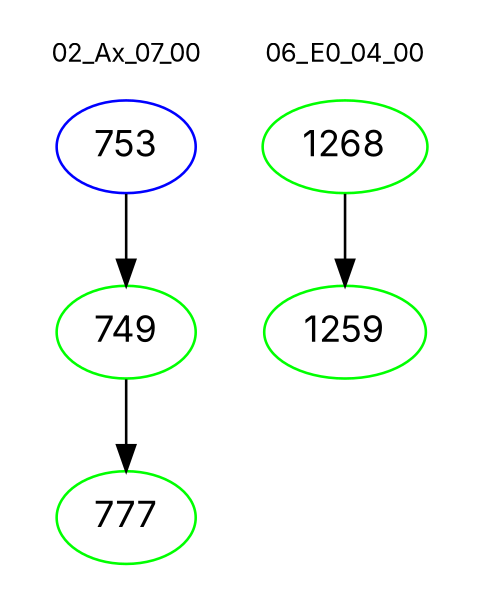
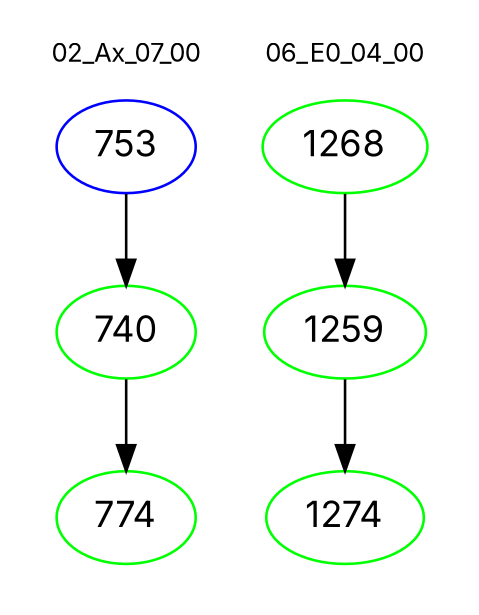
node "749": label "749" -> "740"
node "777": label "777" -> "774"
node "1274": added
